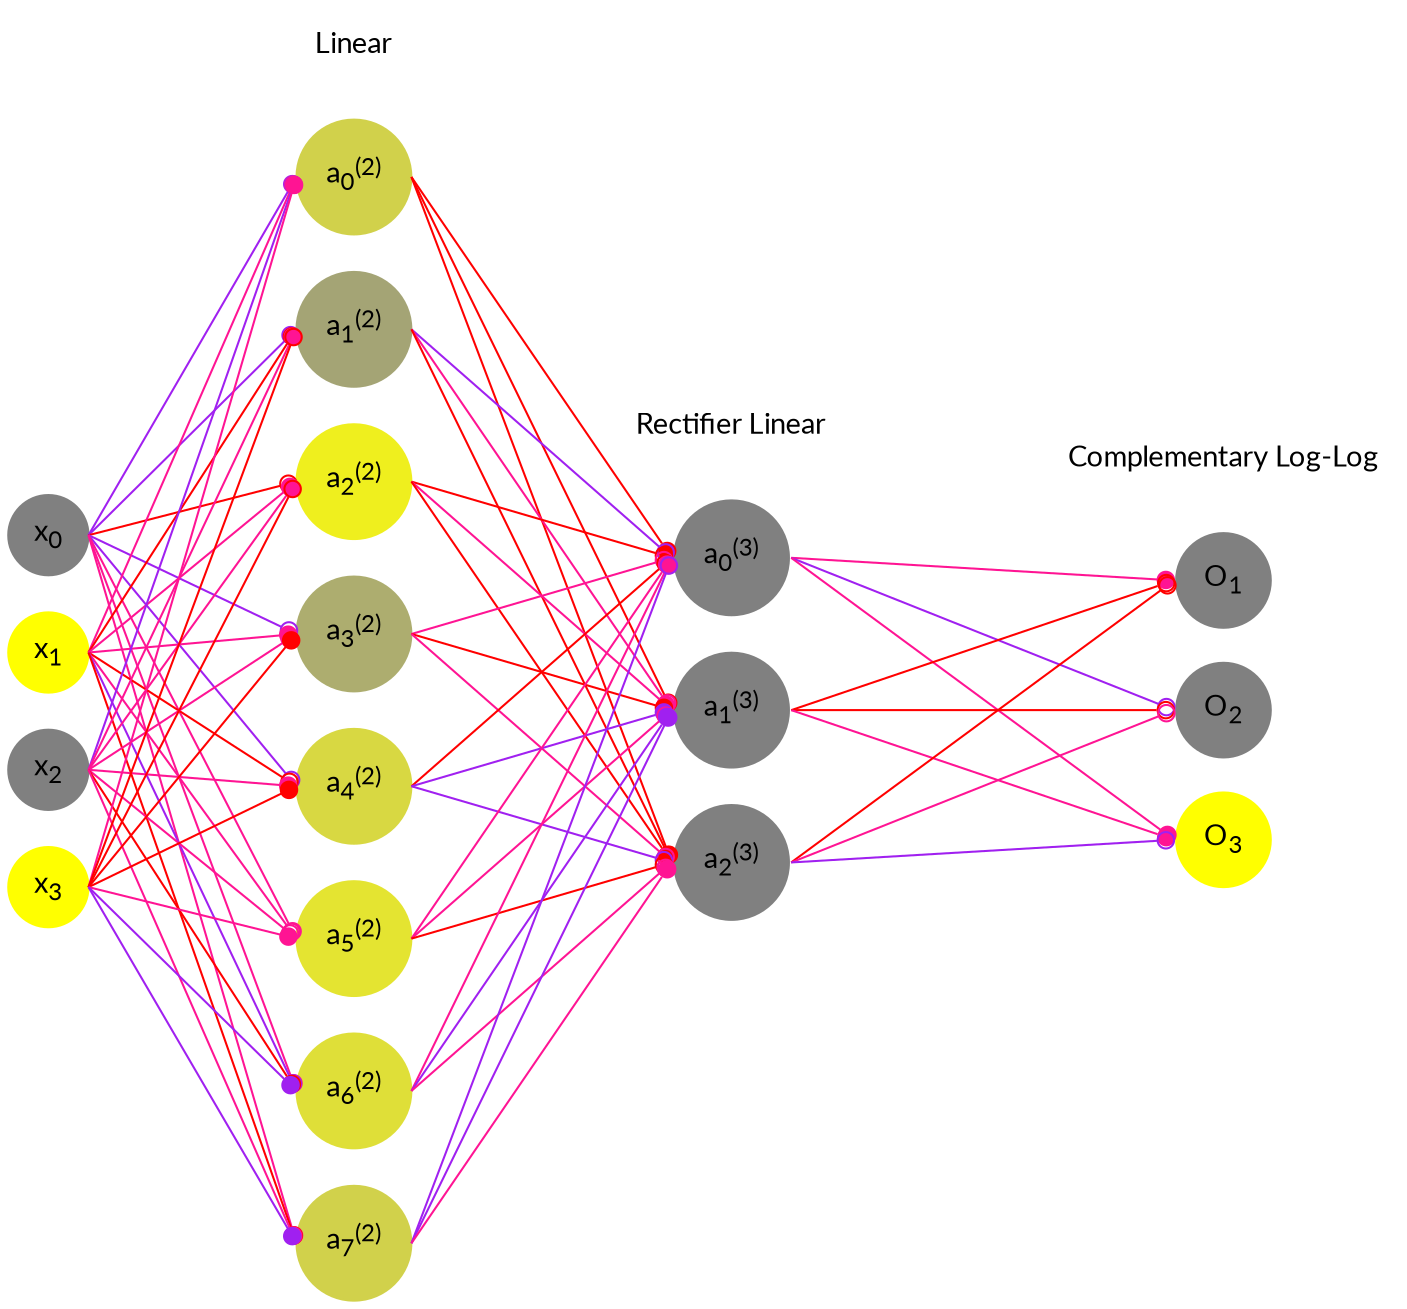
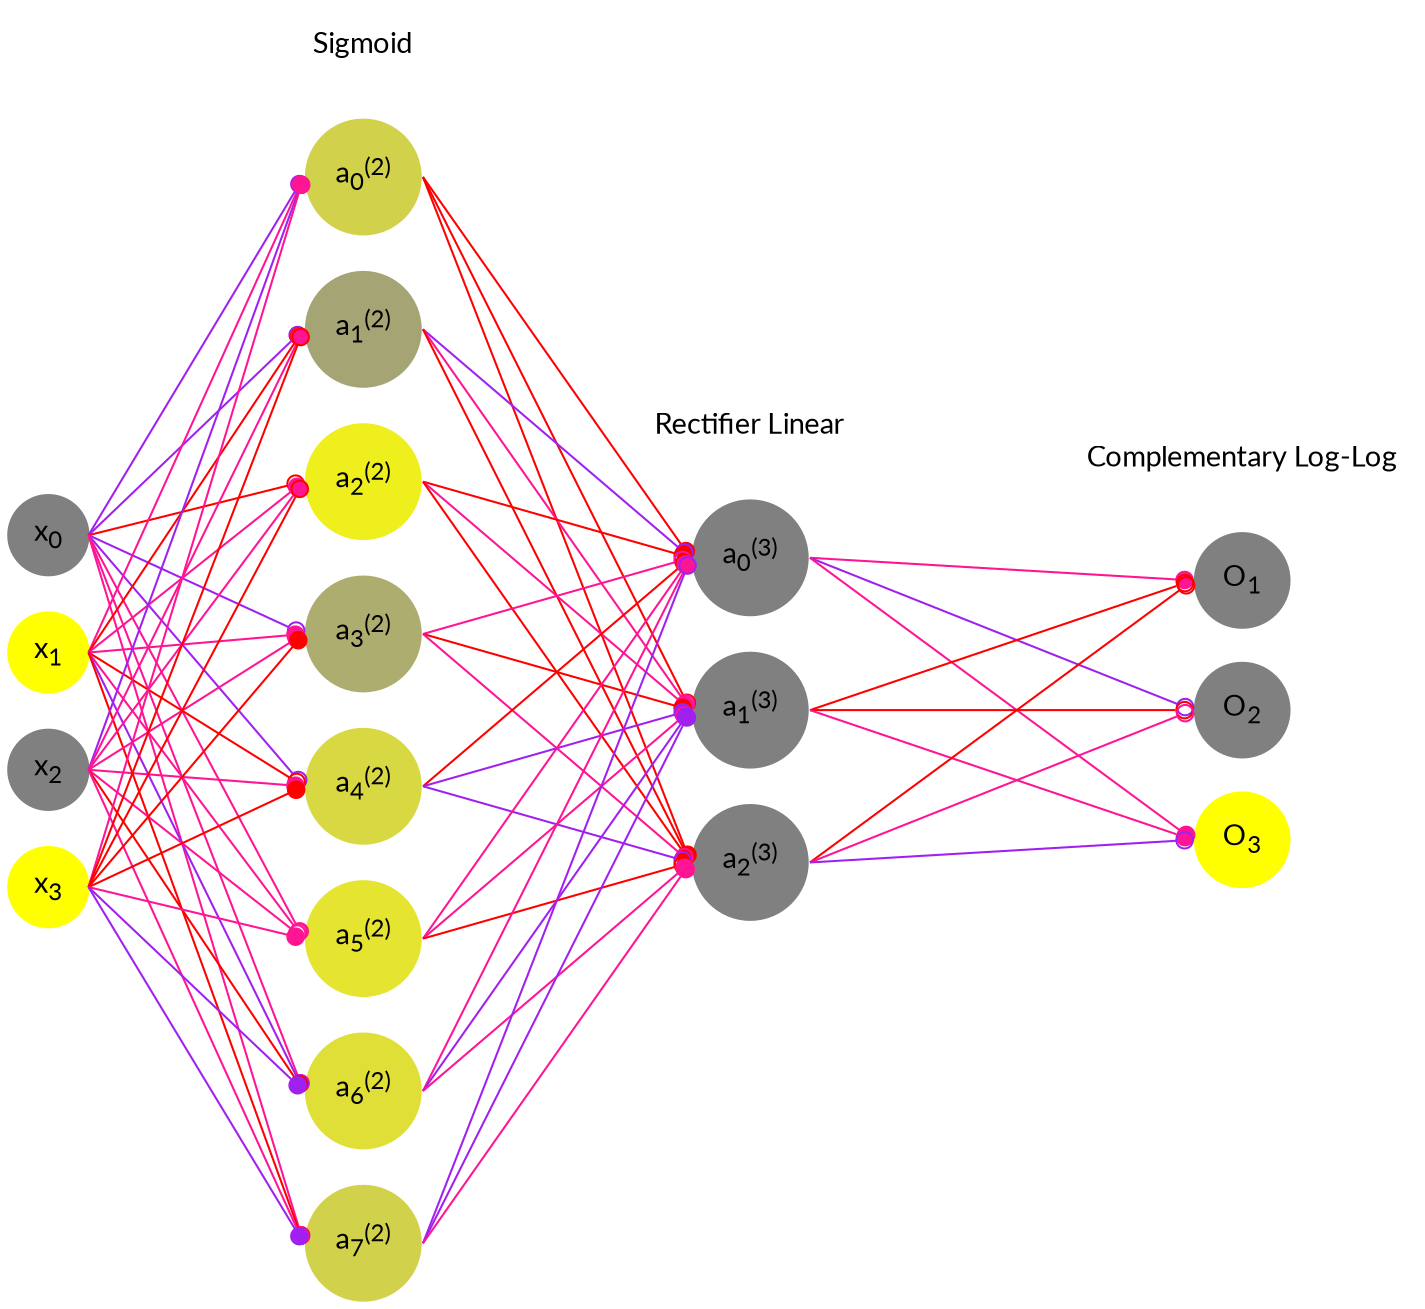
node "Linear": label "Linear" -> "Sigmoid"
